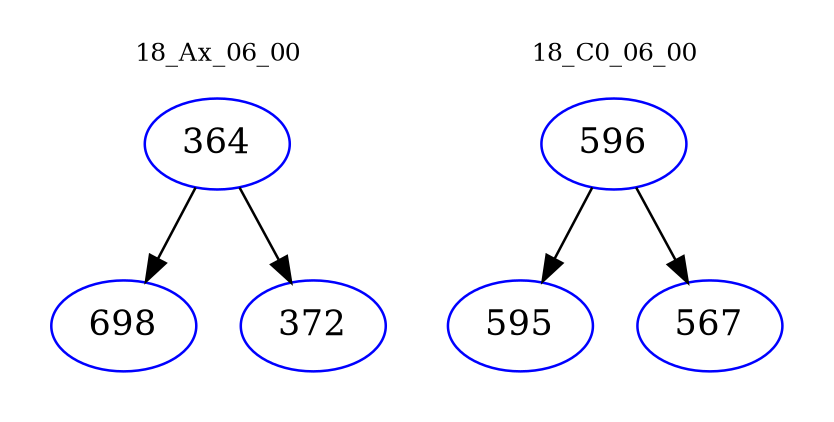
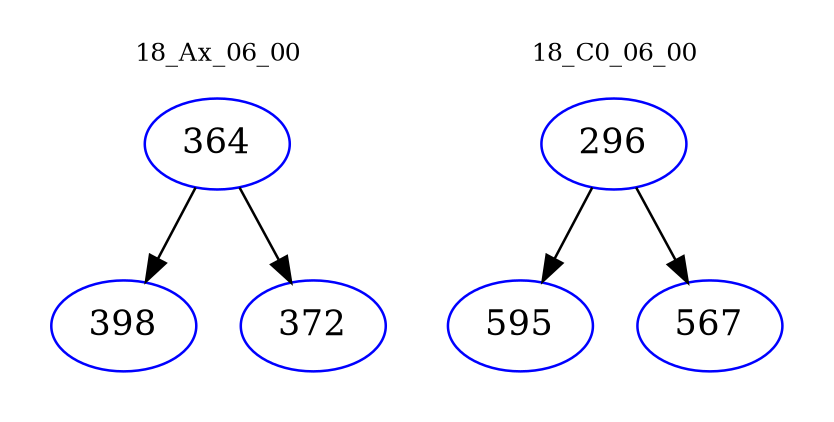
node "596": label "596" -> "296"
node "698": label "698" -> "398"
